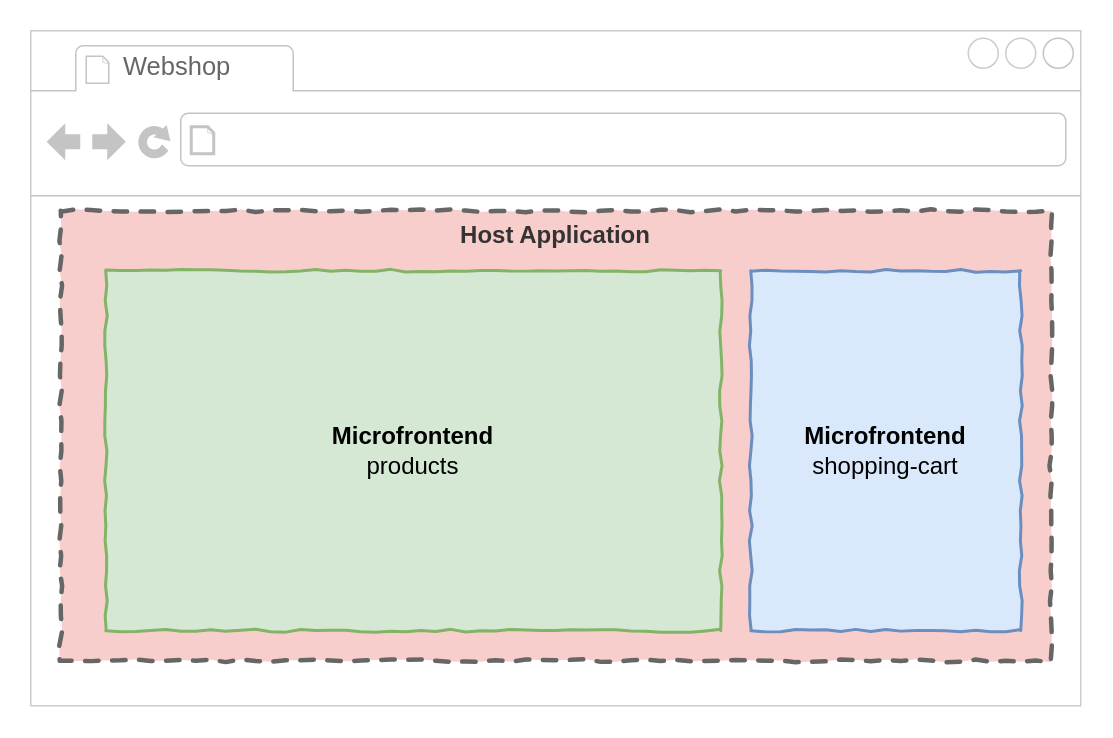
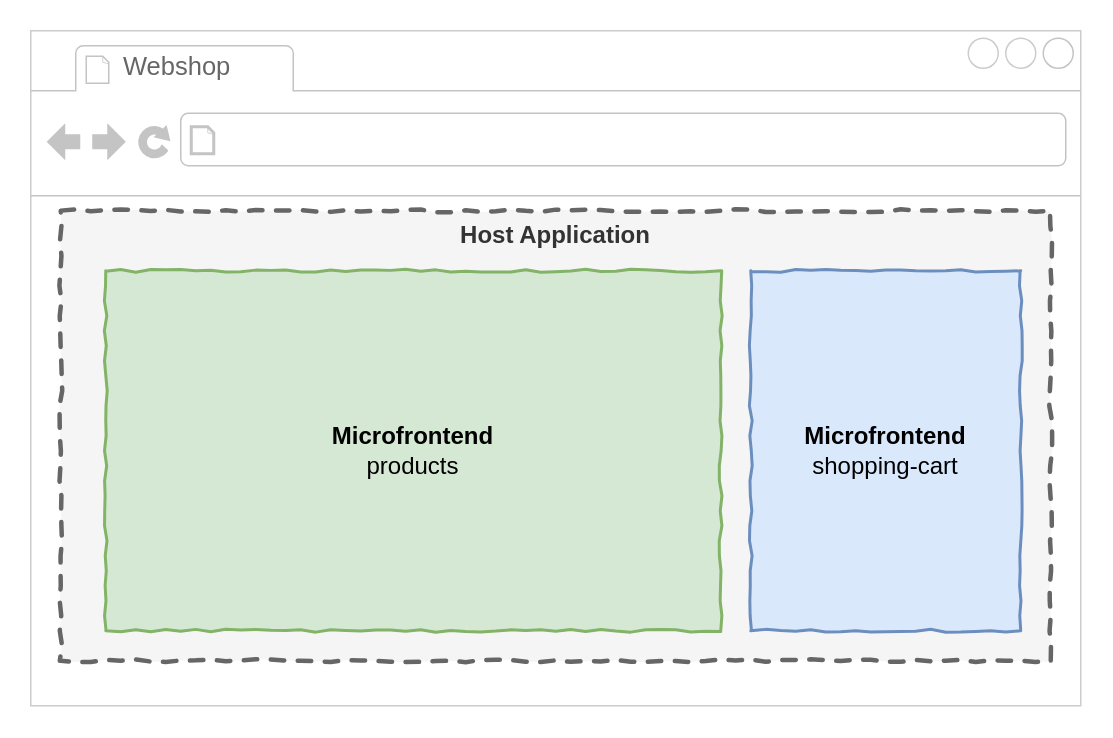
node "Host Application": fillcolor #f8cecc -> #f5f5f5
